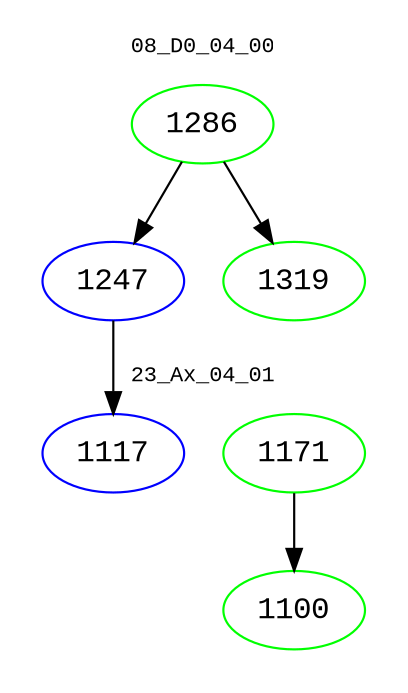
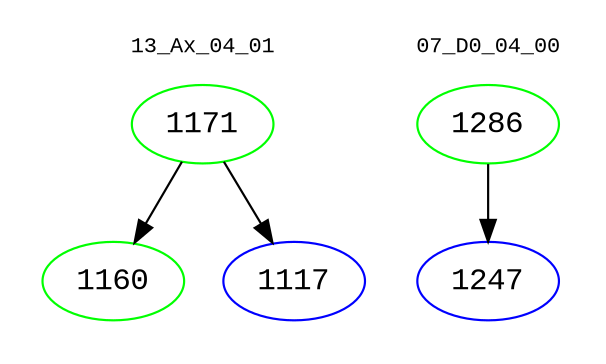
cluster "08_D0_04_00": label "08_D0_04_00" -> "07_D0_04_00"
node "1319": removed
edge "1247" -> "1117": now "1171" -> "1117"
cluster "23_Ax_04_01": label "23_Ax_04_01" -> "13_Ax_04_01"
node "1100": label "1100" -> "1160"
